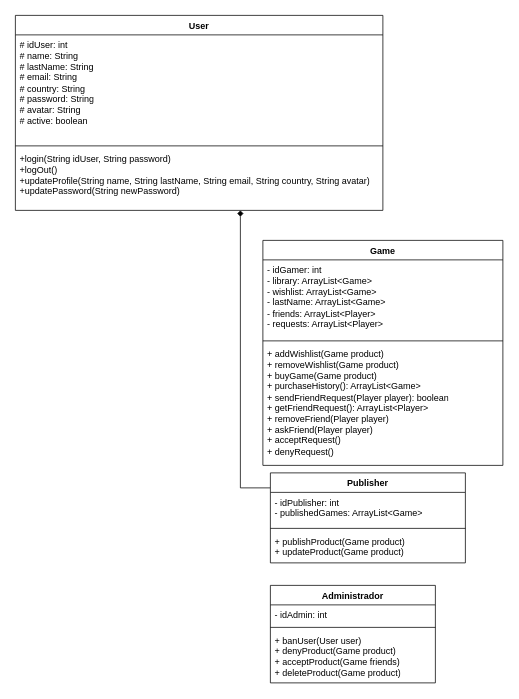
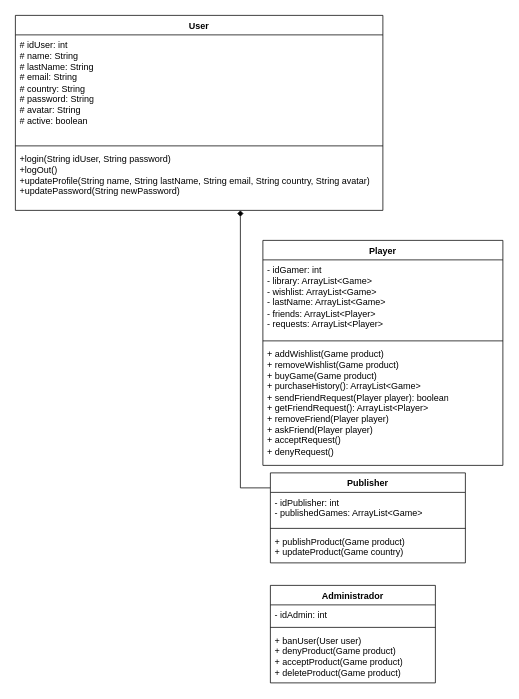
node "Game": label "Game" -> "Player"
node "+ publishProduct(Game product) + updateProduct(Game product)": label "+ publishProduct(Game product) + updateProduct(Game product)" -> "+ publishProduct(Game product) + updateProduct(Game country)"
node "+ banUser(User user) + denyProduct(Game product) + acceptProduct(Game friends) + deleteProduct(Game product)": label "+ banUser(User user) + denyProduct(Game product) + acceptProduct(Game friends) + deleteProduct(Game product)" -> "+ banUser(User user) + denyProduct(Game product) + acceptProduct(Game product) + deleteProduct(Game product)"
